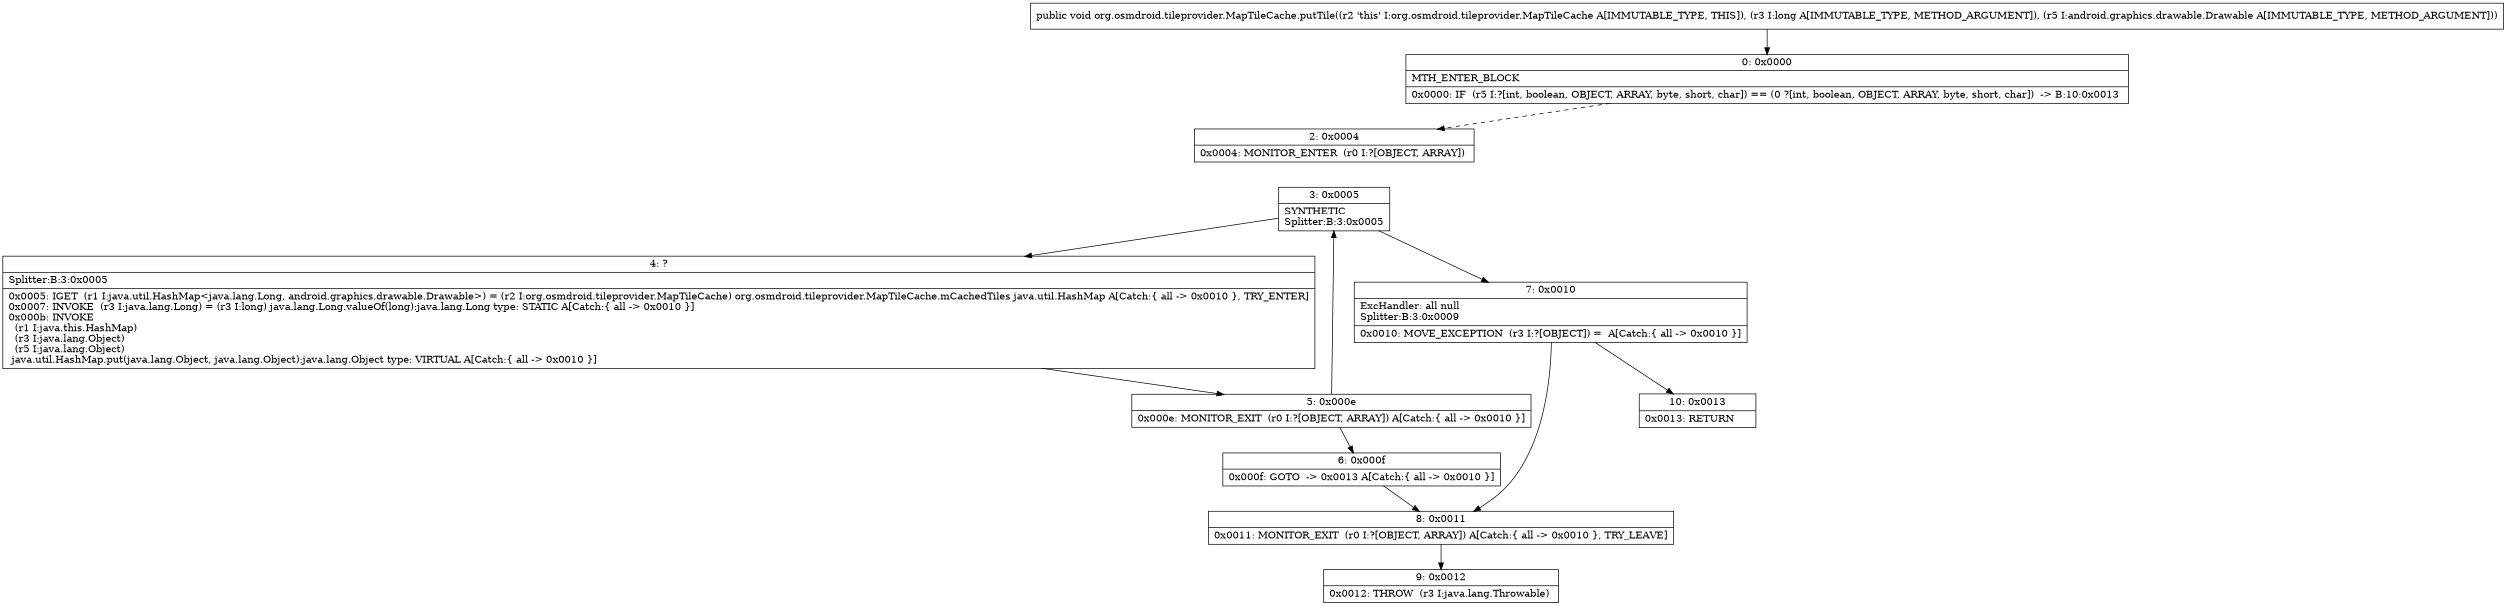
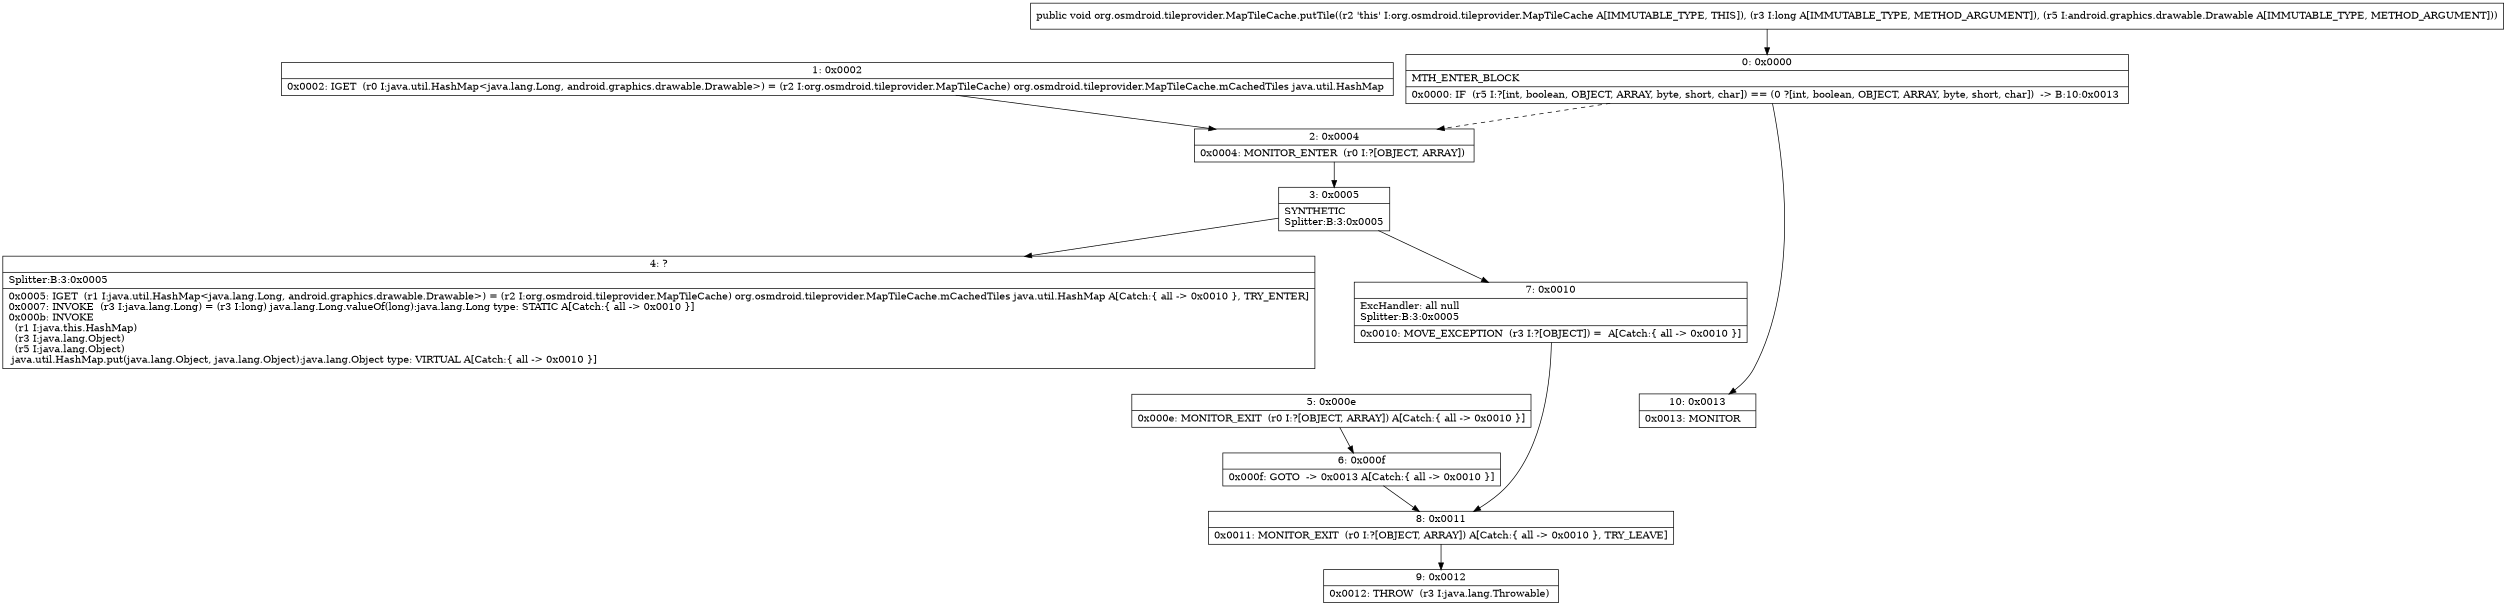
node "1: 0x0002": added
edge "5: 0x000e" -> "3: 0x0005": now "2: 0x0004" -> "3: 0x0005"
node "7: 0x0010": text "Splitter:B:3:0x0009" -> "Splitter:B:3:0x0005"
edge "7: 0x0010" -> "10: 0x0013": now "0: 0x0000" -> "10: 0x0013"
edge "4: ?" -> "5: 0x000e": removed
node "10: 0x0013": text "0x0013: RETURN" -> "0x0013: MONITOR"
